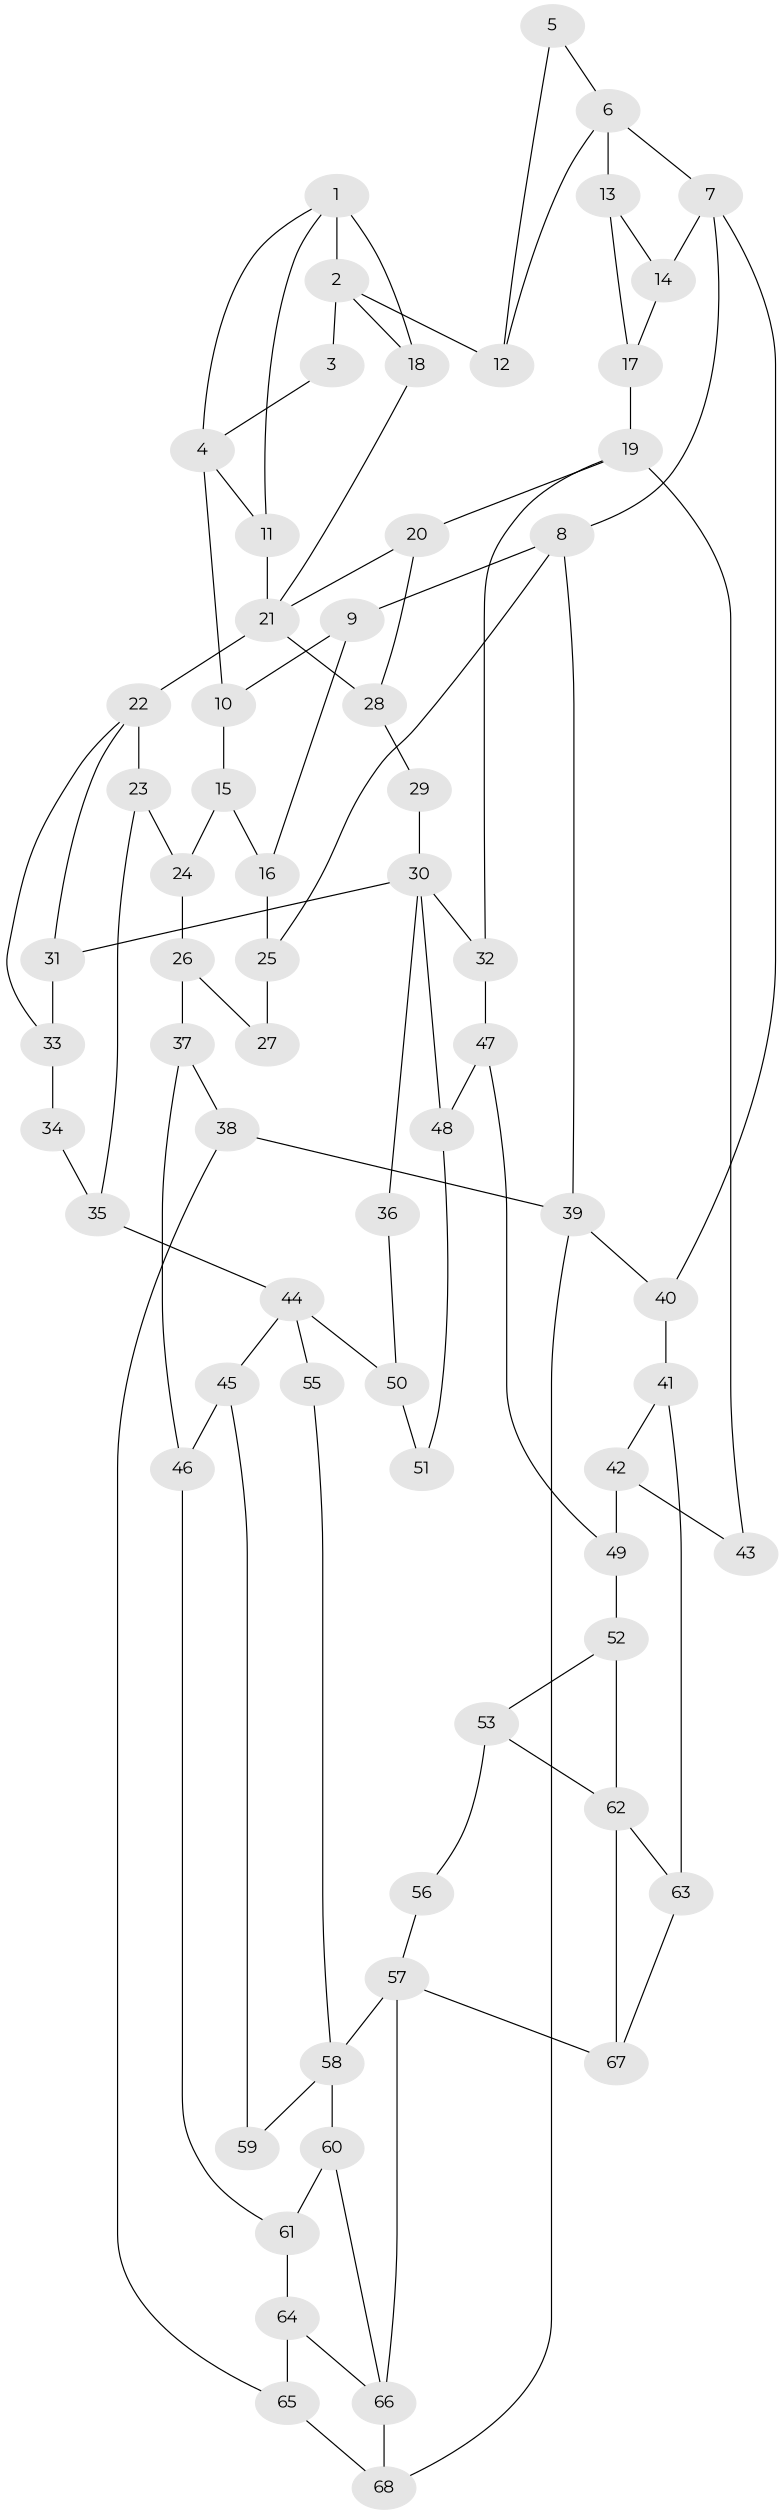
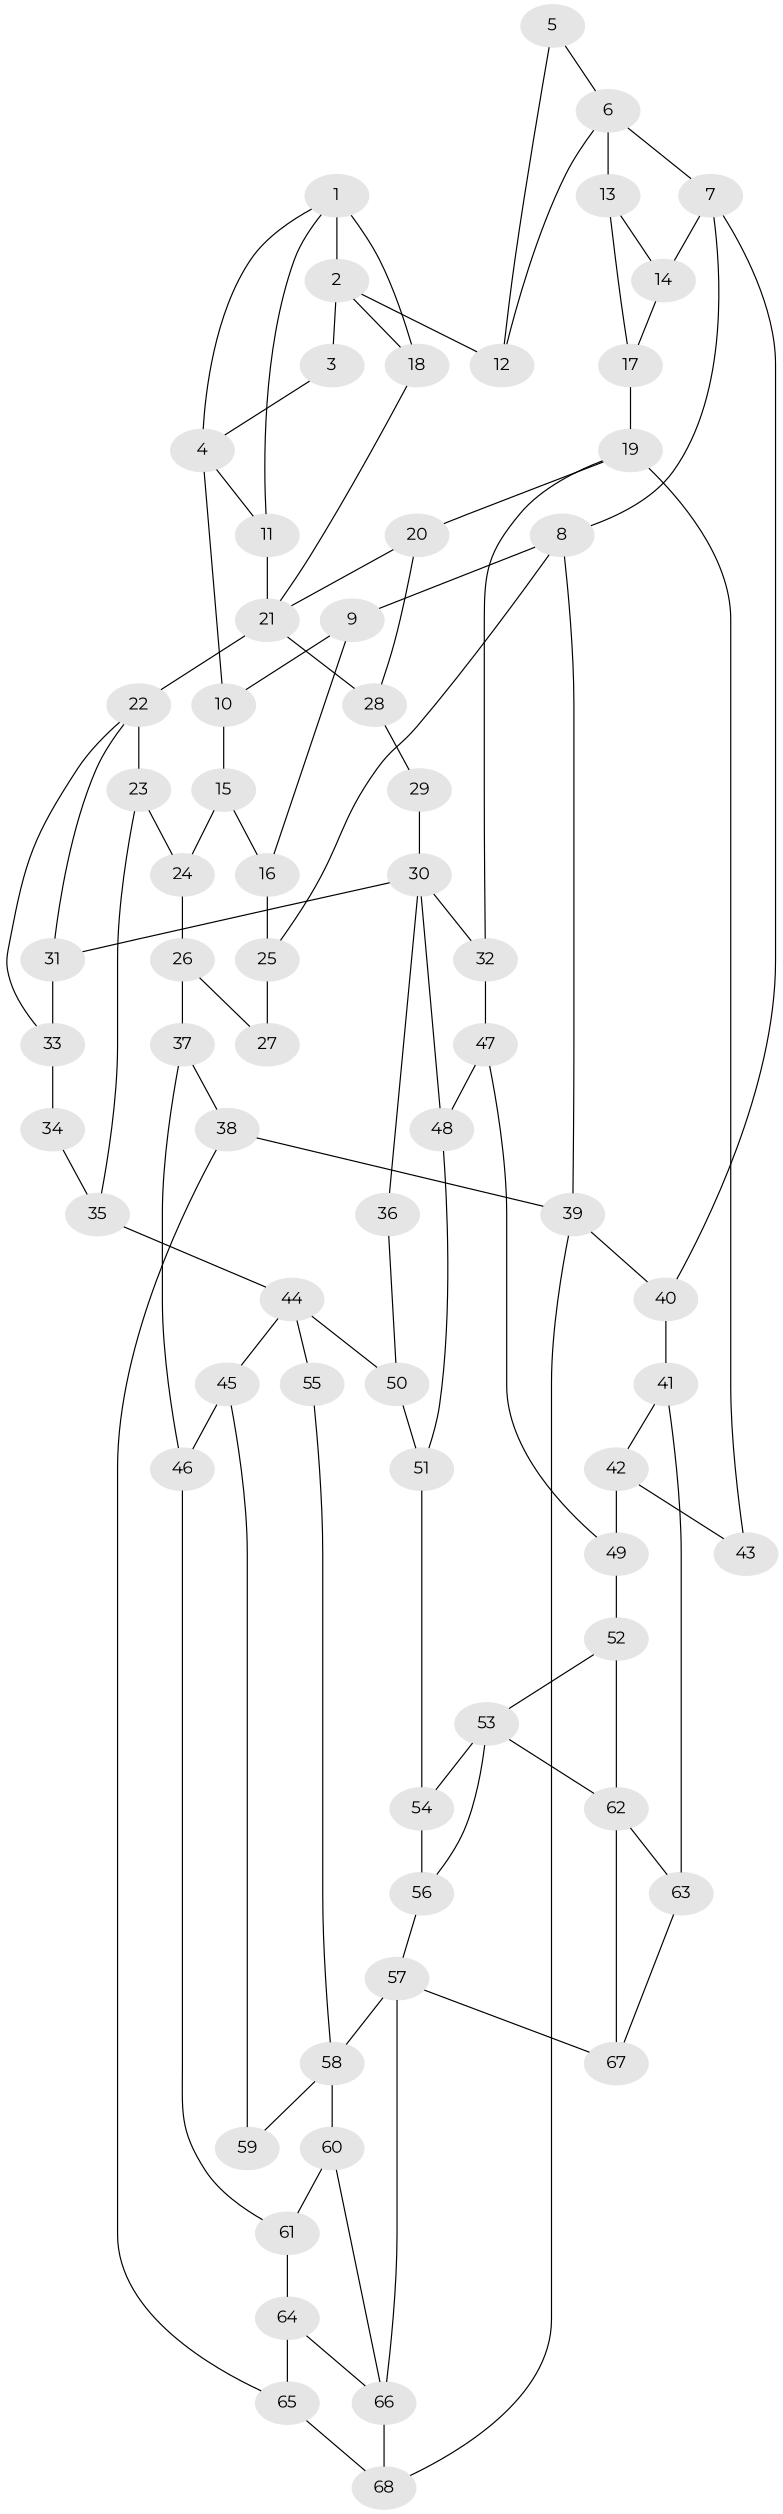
node "54": added
